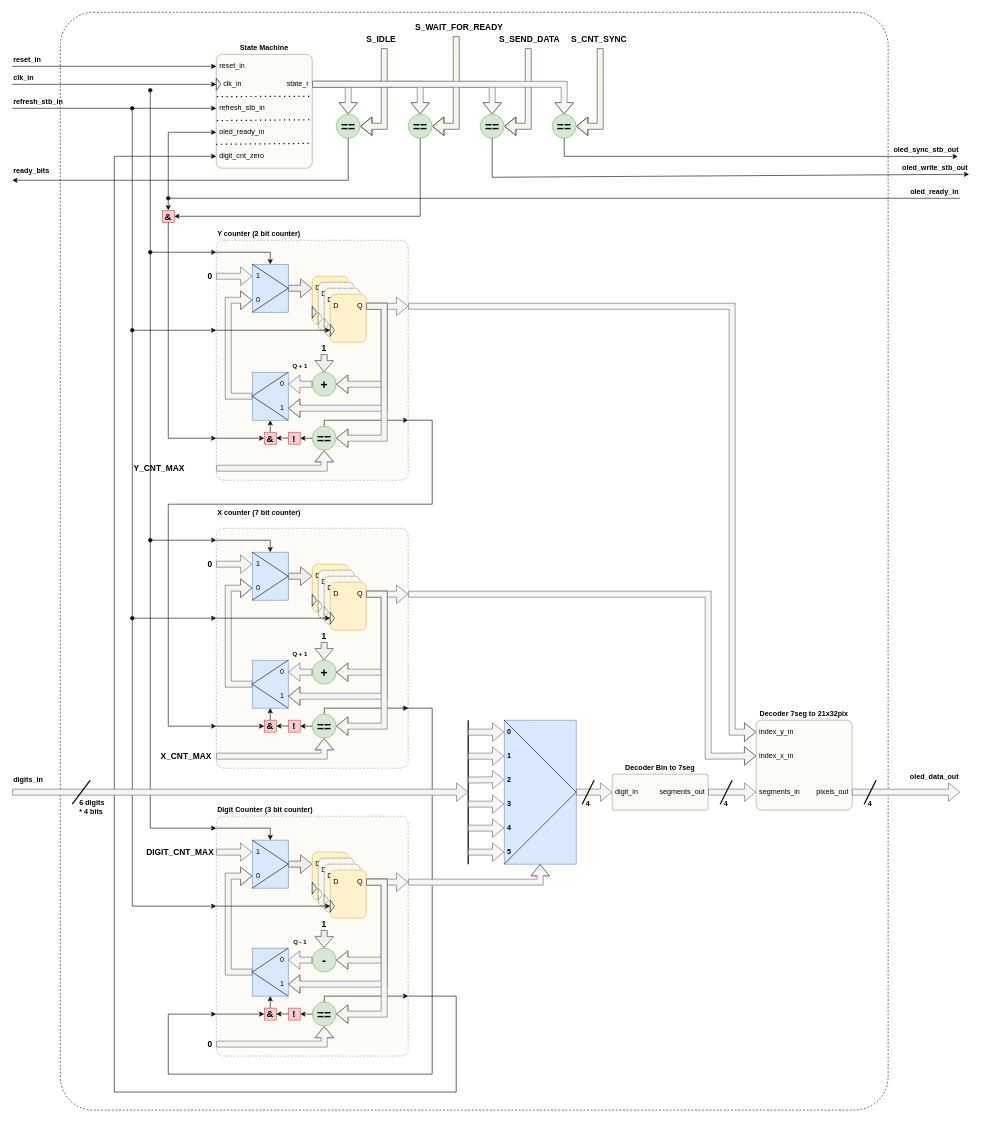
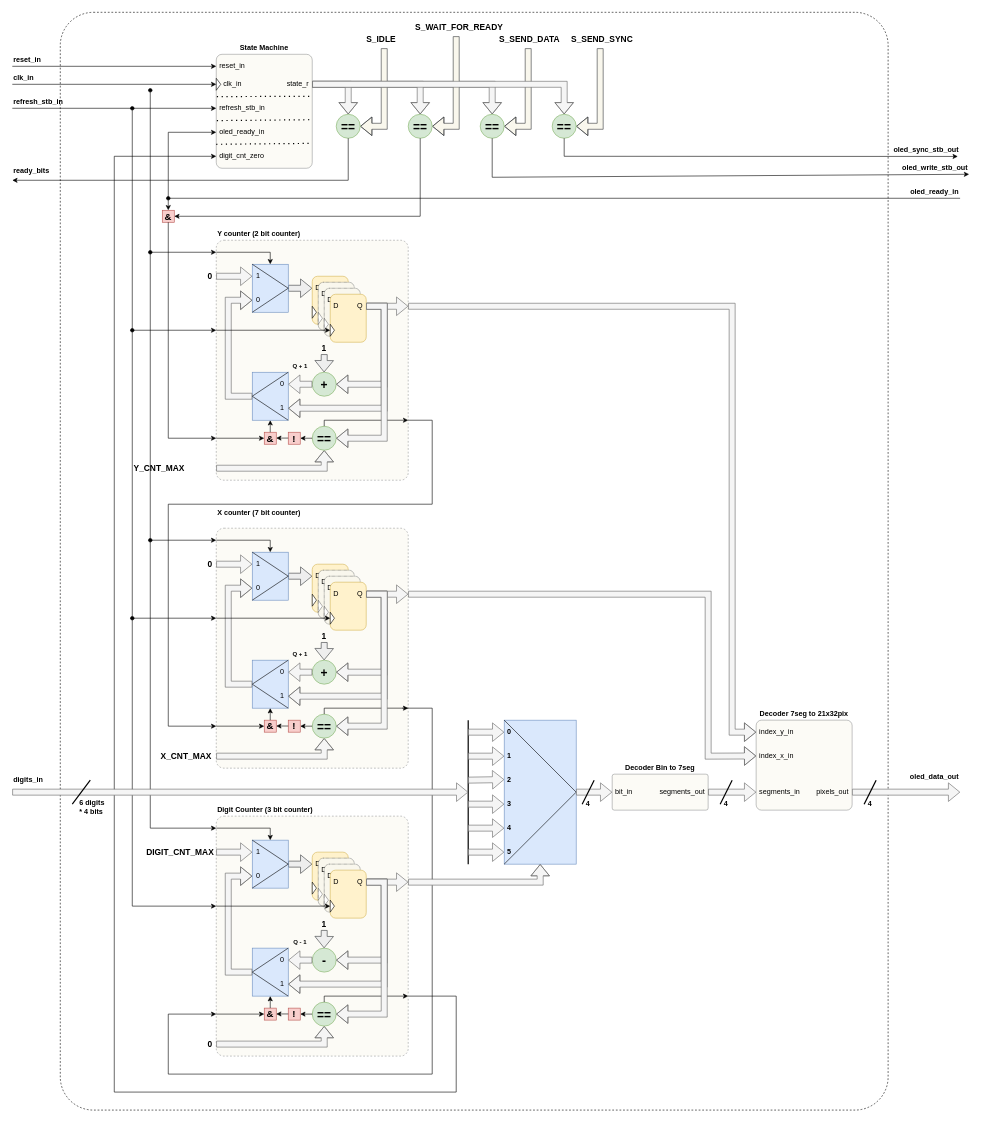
node "S_CNT_SYNC": label "S_CNT_SYNC" -> "S_SEND_SYNC"
node "digit_in": label "digit_in" -> "bit_in"
